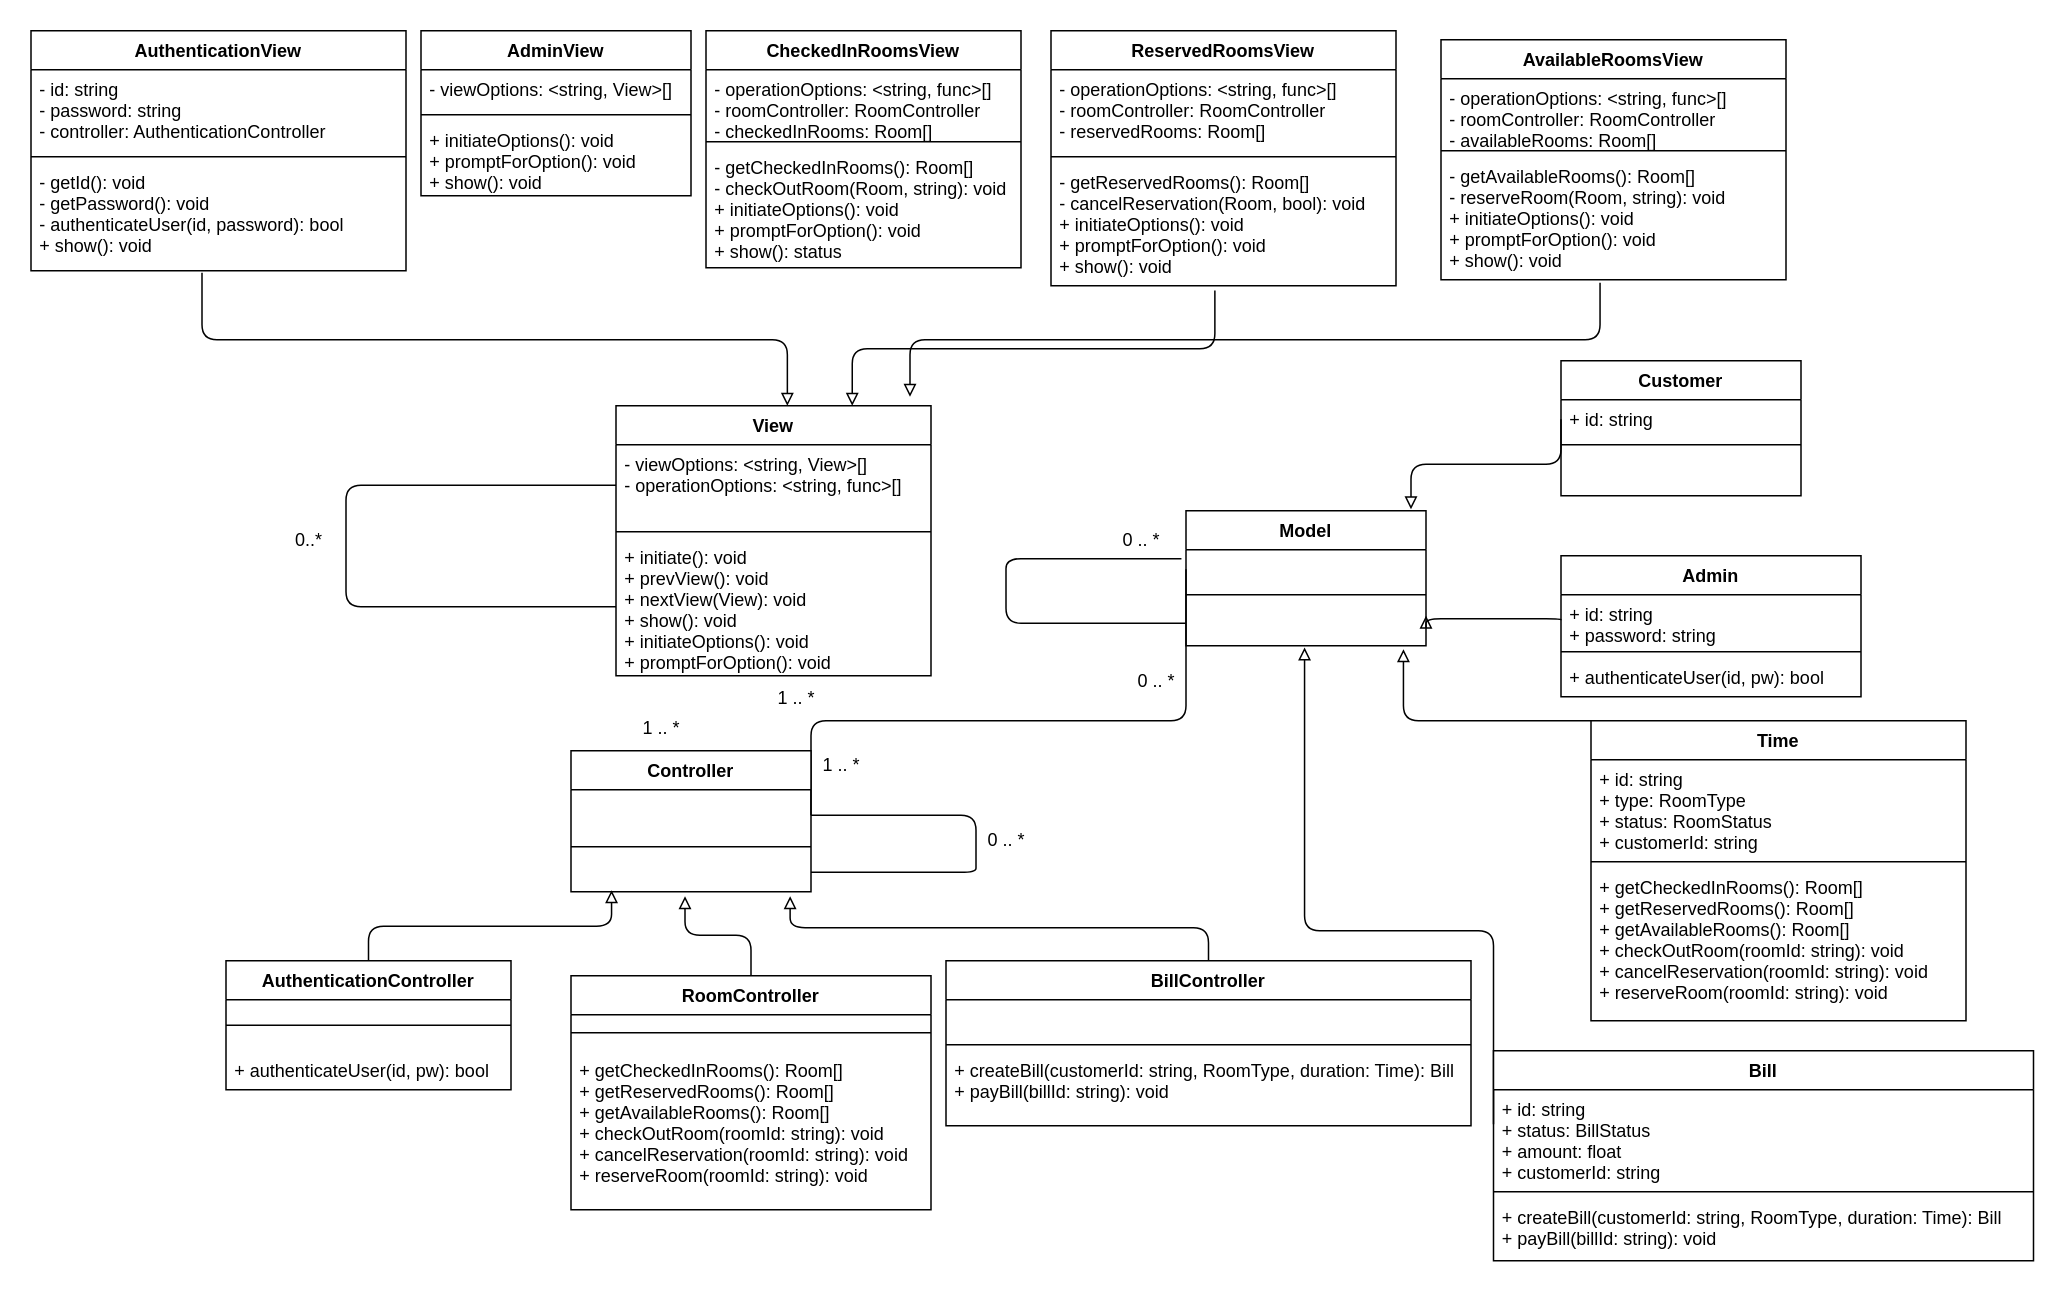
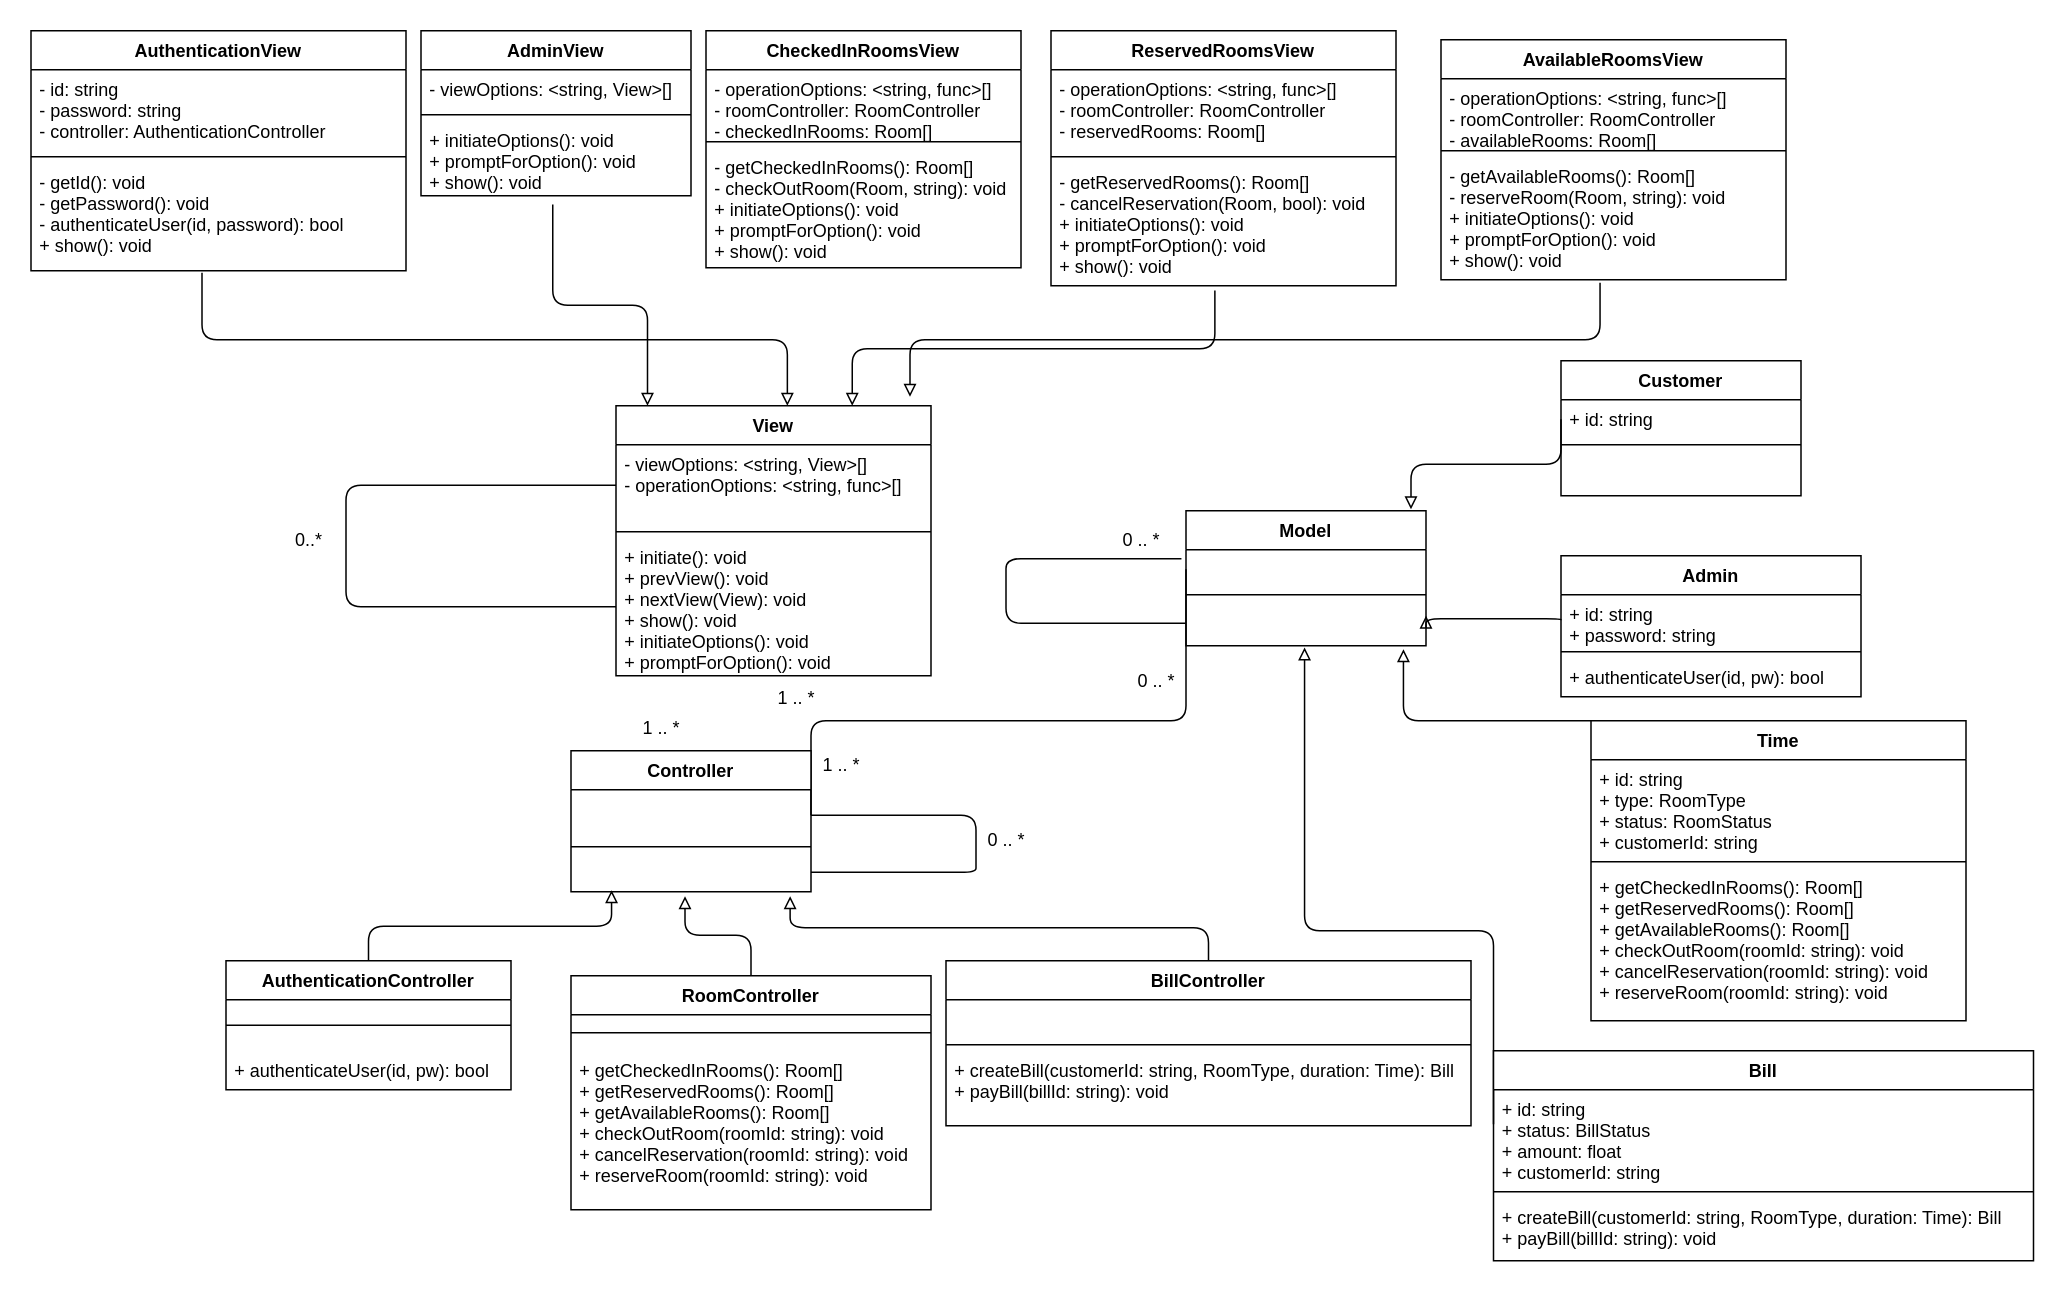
node "- getCheckedInRooms(): Room[] - checkOutRoom(Room, string): void + initiateOptions(): void + promptForOption(): void + show(): status": label "- getCheckedInRooms(): Room[] - checkOutRoom(Room, string): void + initiateOptions(): void + promptForOption(): void + show(): status" -> "- getCheckedInRooms(): Room[] - checkOutRoom(Room, string): void + initiateOptions(): void + promptForOption(): void + show(): void"
edge "+ initiateOptions(): void + promptForOption(): void + show(): void" -> "View": added
